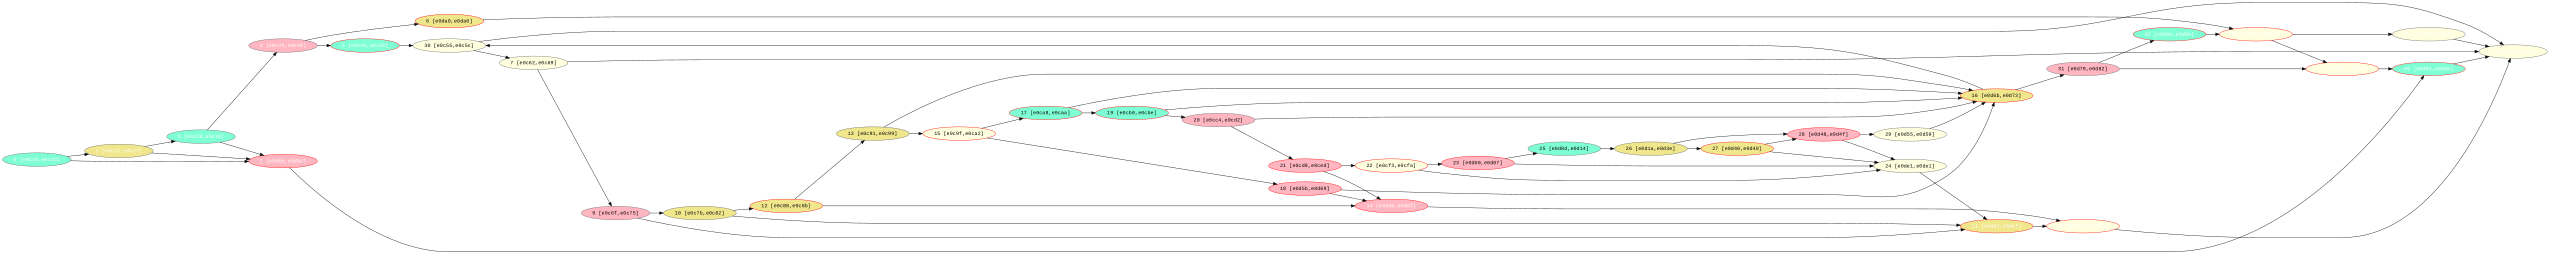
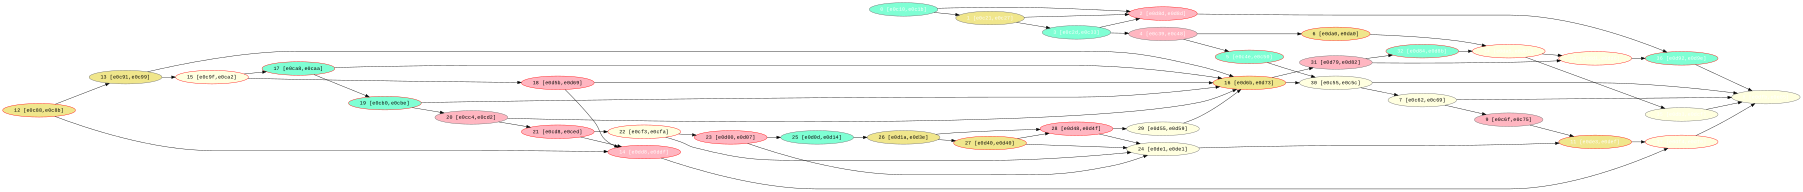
node "10 [e0c7b,e0c82]": removed
